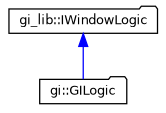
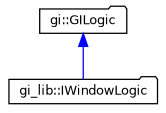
edge "gi::GILogic" -> "gi_lib::IWindowLogic": reversed
